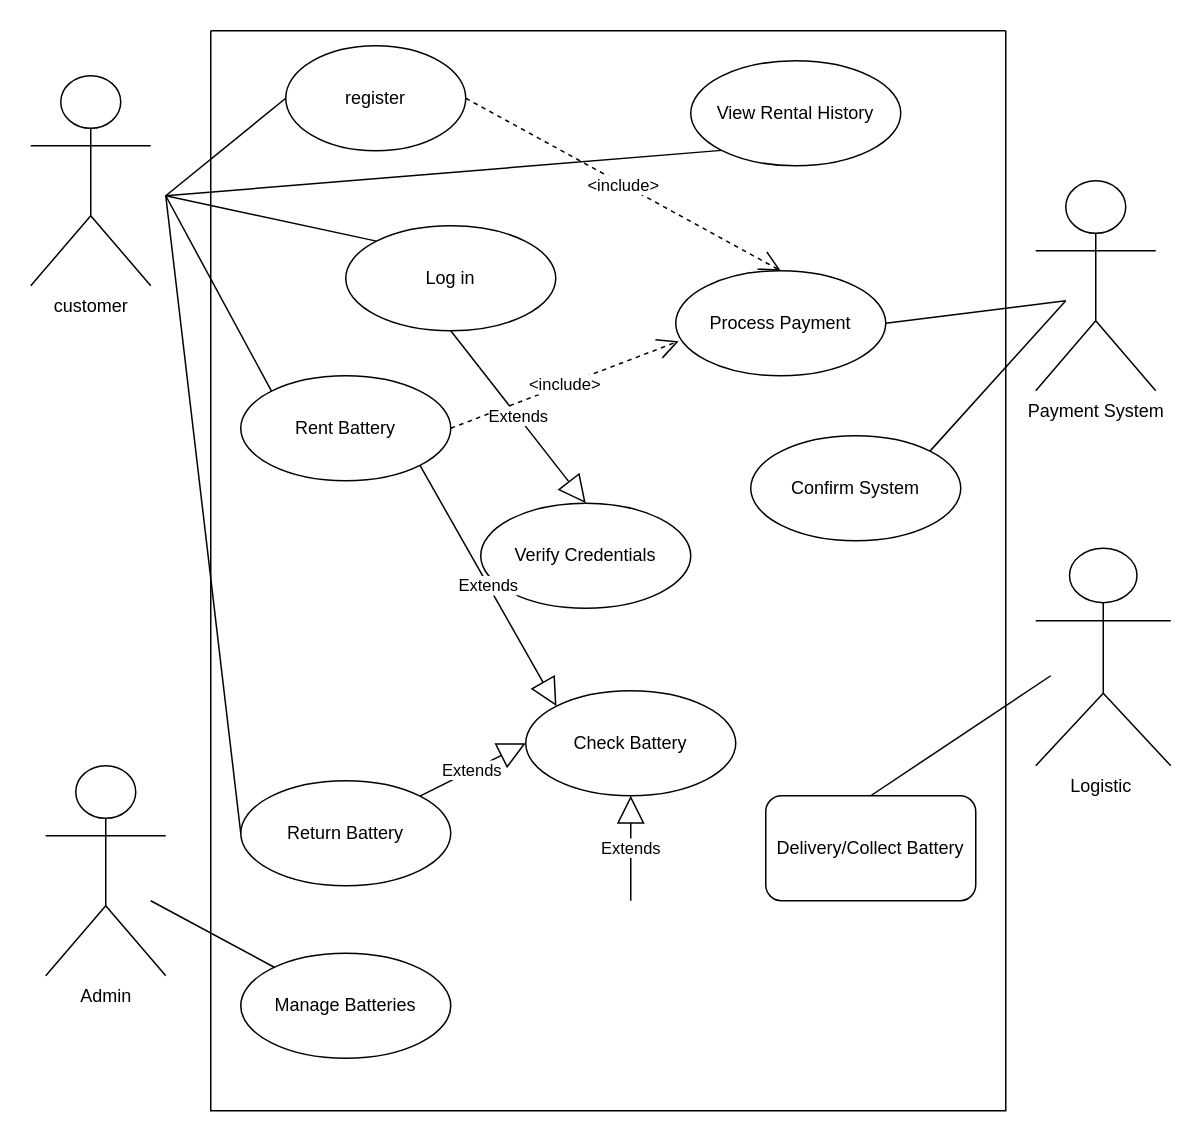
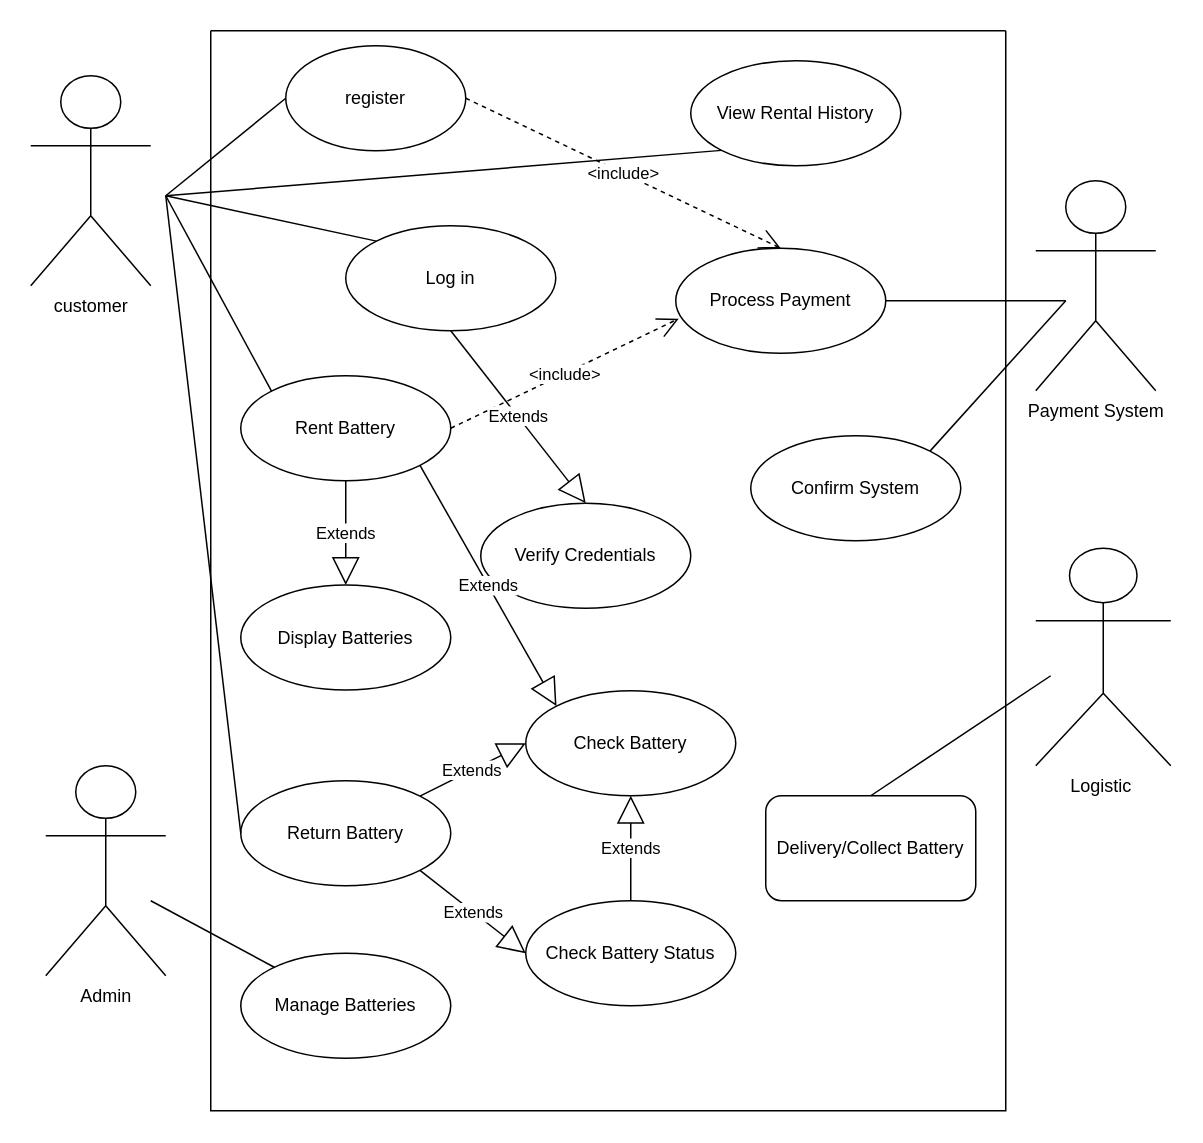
node "Process Payment": moved (781, 323) -> (781, 301)
edge "Rent Battery" -> "Display Batteries": added, label "Extends"
node "Display Batteries": added
edge "Return Battery" -> "Check Battery Status": added, label "Extends"
node "Check Battery Status": added
